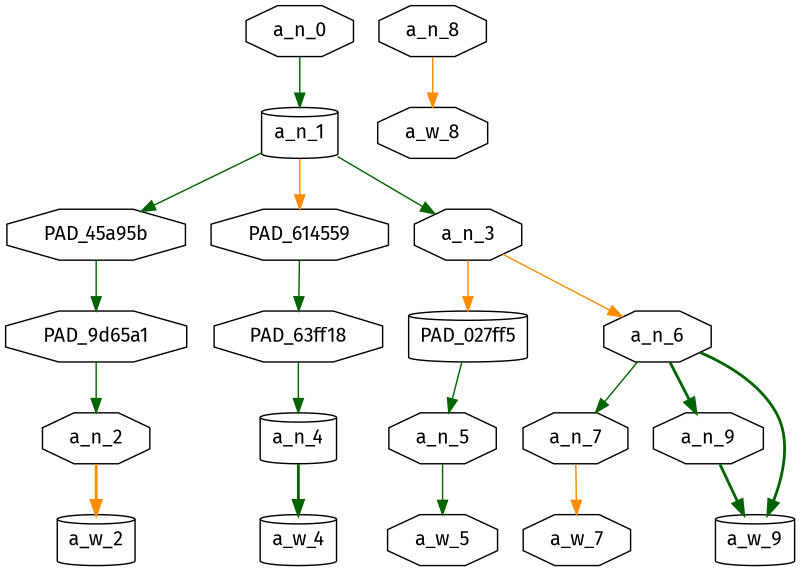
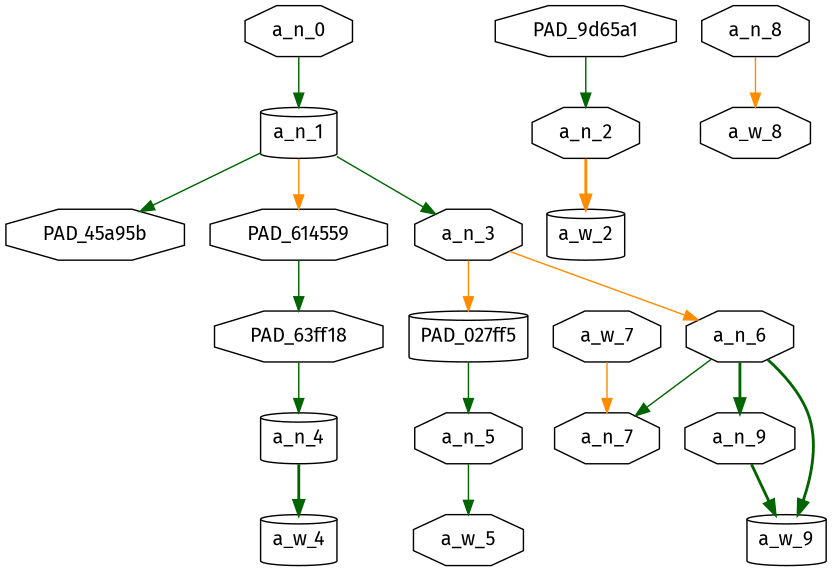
edge "PAD_45a95b" -> "PAD_9d65a1": removed
edge "a_n_7" -> "a_w_7": reversed
